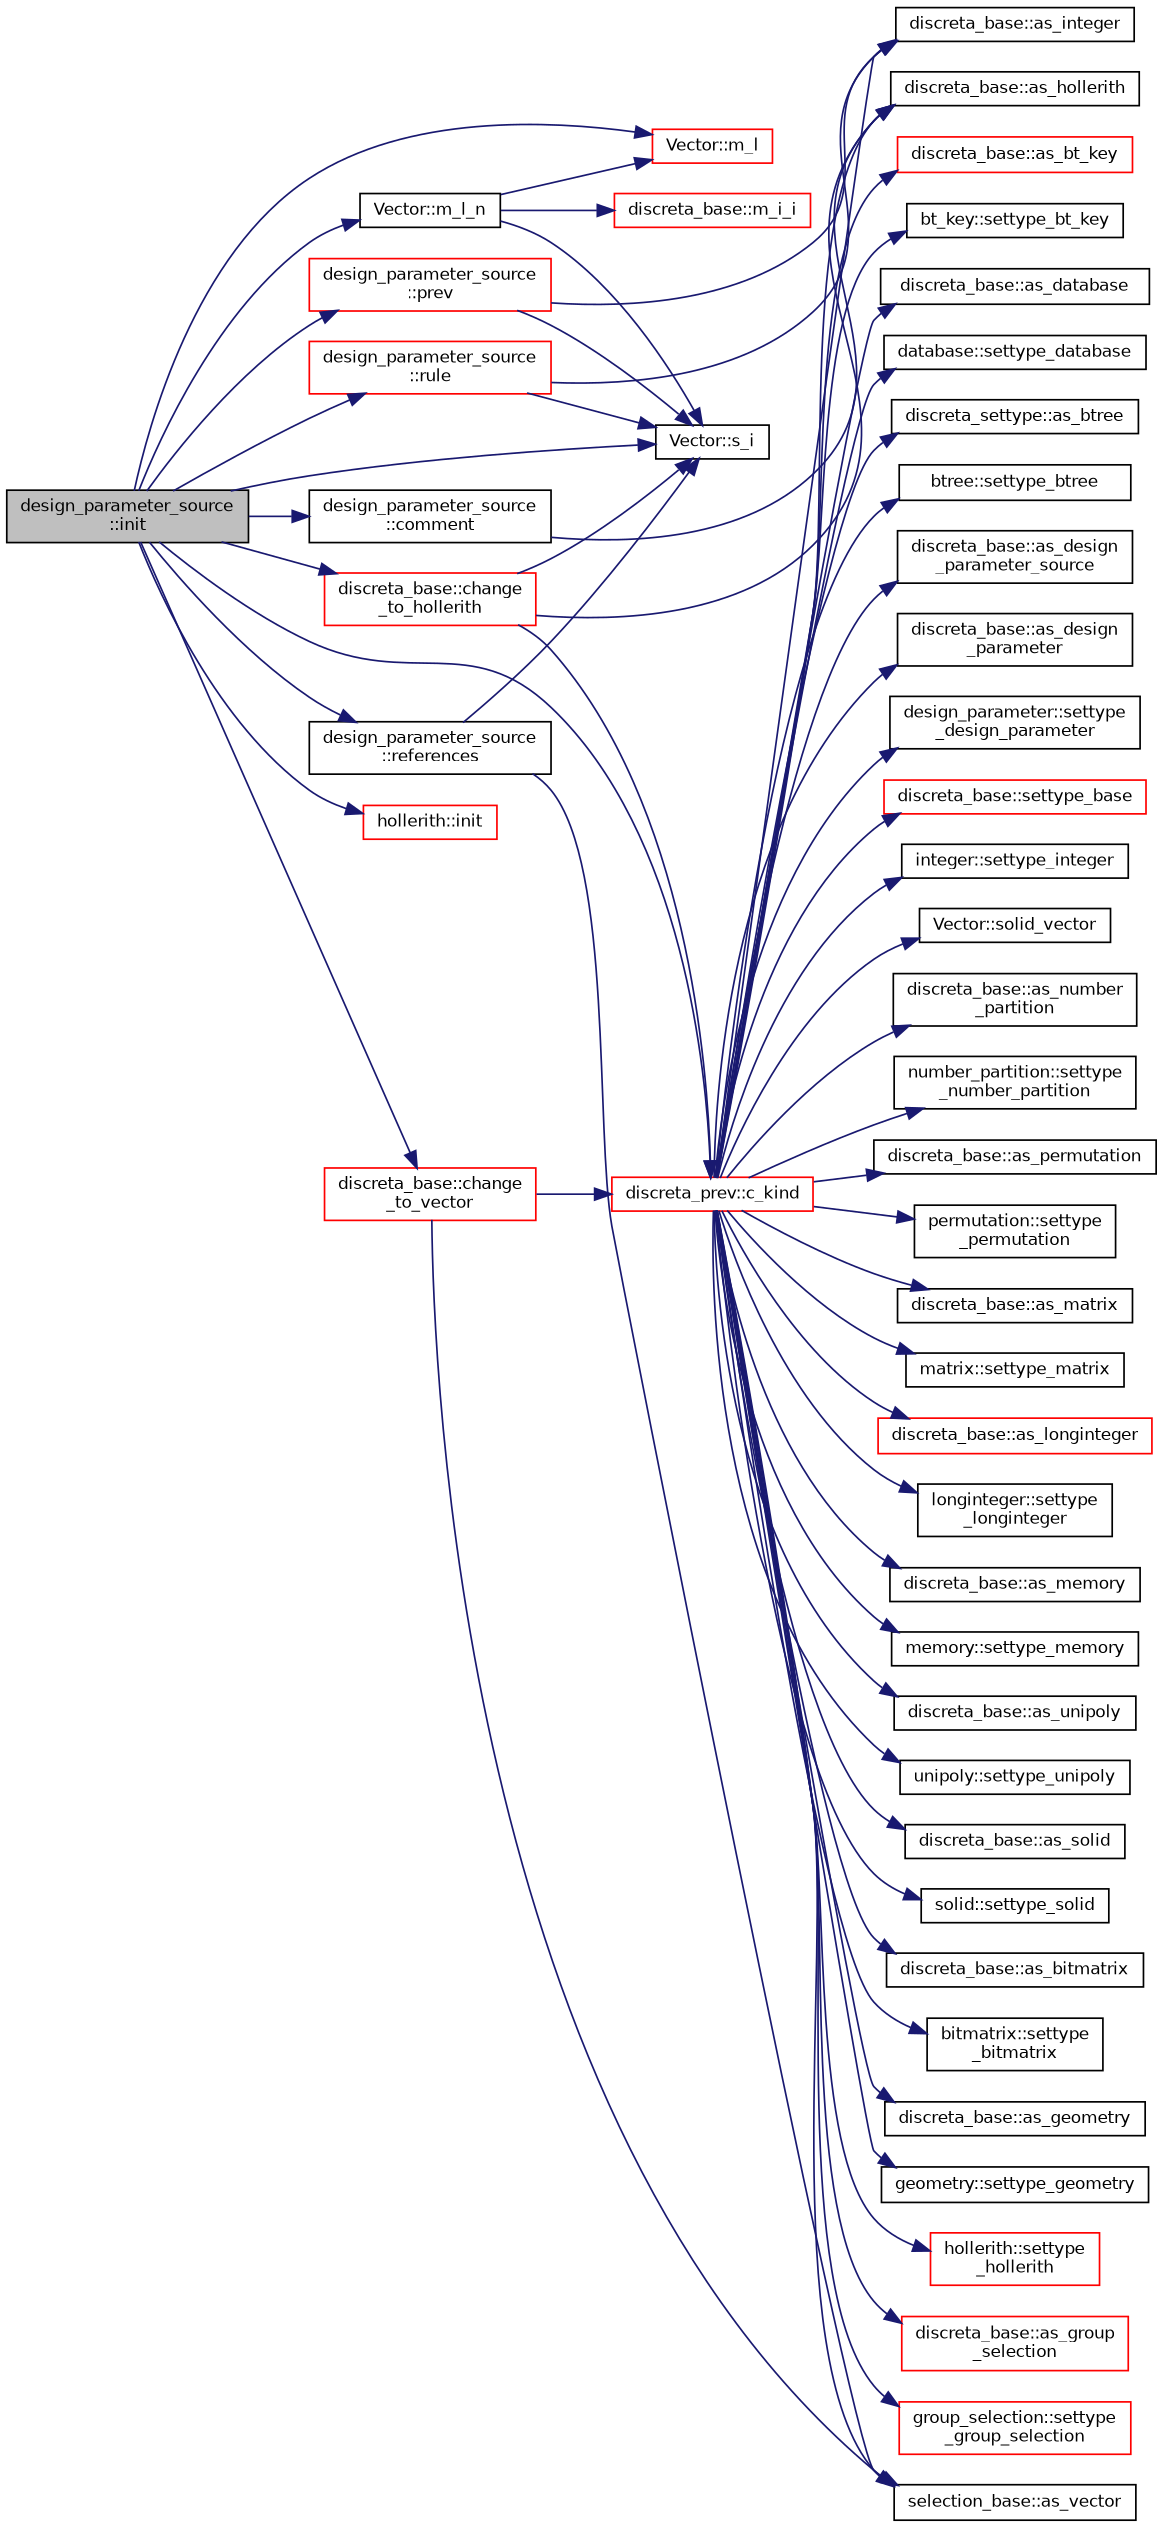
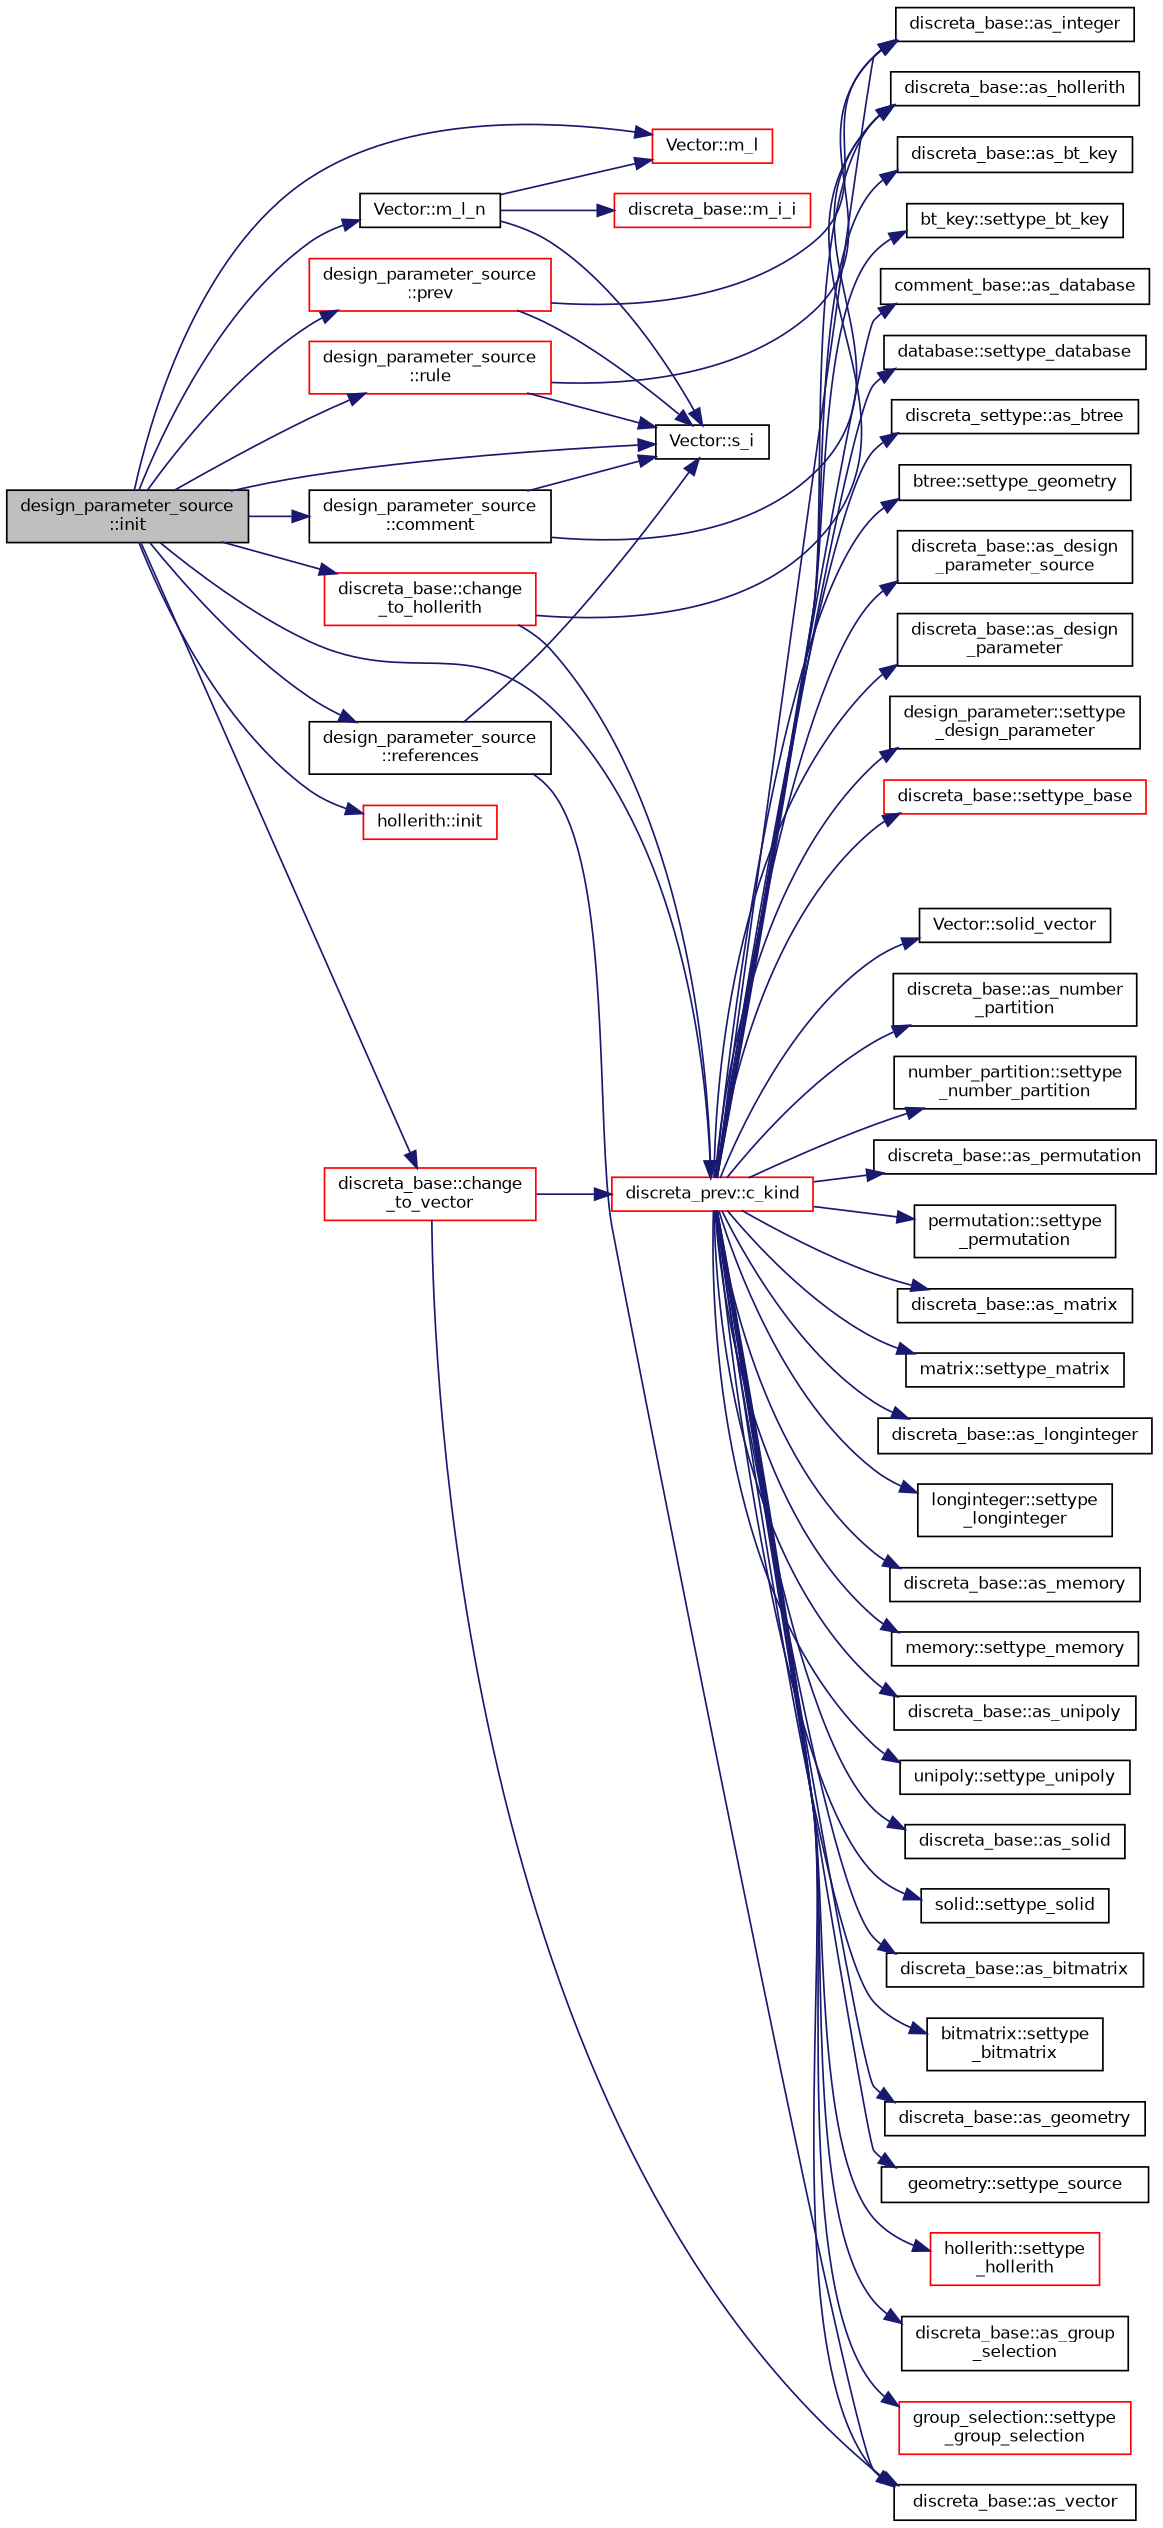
node "discreta_base::as_bt_key": color red -> black
node "discreta_base::as_database": label "discreta_base::as_database" -> "comment_base::as_database"
node "btree::settype_btree": label "btree::settype_btree" -> "btree::settype_geometry"
edge "discreta_base::change _to_hollerith" -> "Vector::s_i": now "design_parameter_source ::comment" -> "Vector::s_i"
node "integer::settype_integer": removed
node "discreta_base::as_longinteger": color red -> black
node "geometry::settype_geometry": label "geometry::settype_geometry" -> "geometry::settype_source"
node "discreta_base::as_group _selection": color red -> black
node "selection_base::as_vector": label "selection_base::as_vector" -> "discreta_base::as_vector"
